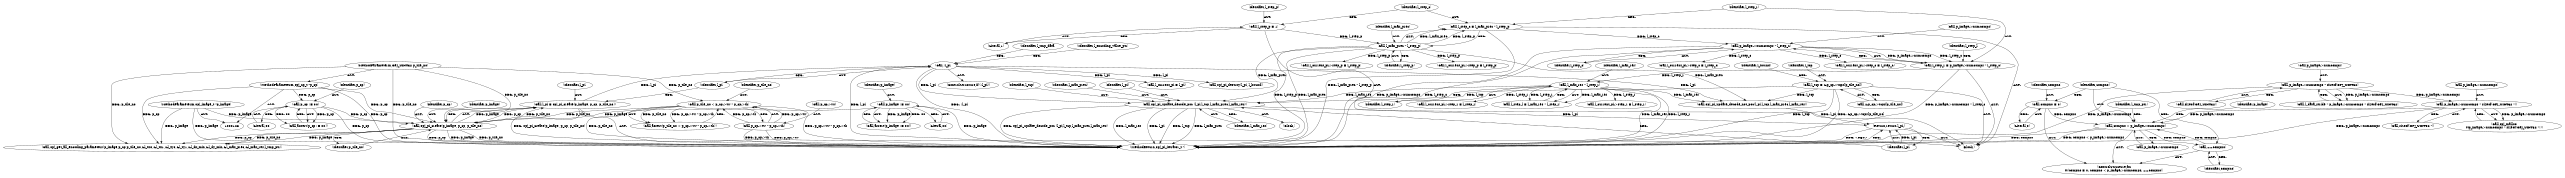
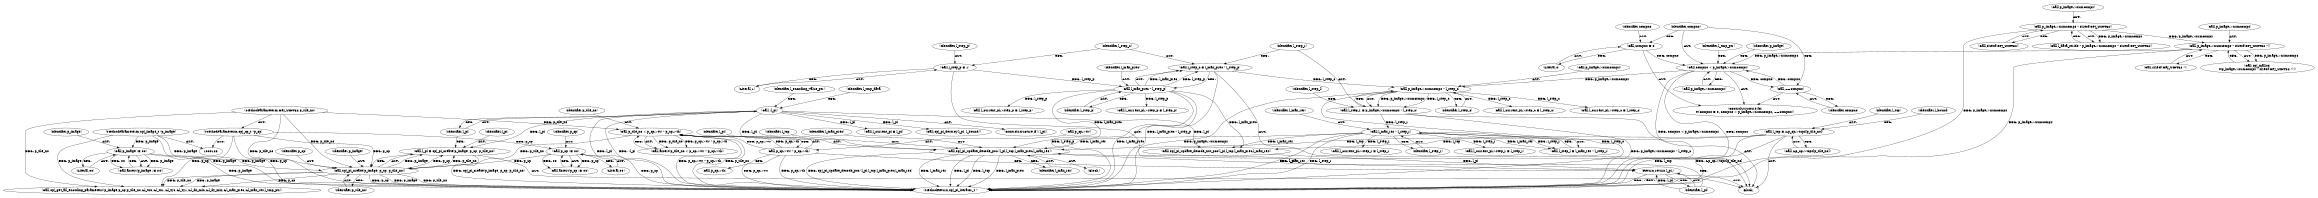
edge "(Call,l_pi = opj_pi_create(p_image, p_cp, p_tile_no))" -> "(Call,!l_pi)": reversed
edge "(Call,compno < p_image->numcomps)" -> "(Call,p_image->numcomps * l_step_c)": added, label "DDG: p_image->numcomps"
edge "(MethodParameterIn,opj_image_t *p_image)" -> "(Call,p_image != 00)": added, label "DDG: p_image"
edge "(MethodReturn,opj_pi_iterator_t *)" -> "(Return,return l_pi;)": now "(Call,p_cp->tw * p_cp->th)" -> "(Return,return l_pi;)"
node "(Call,p_cp->th)": added
